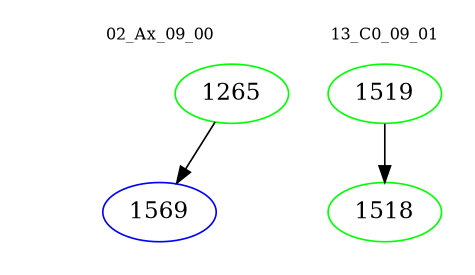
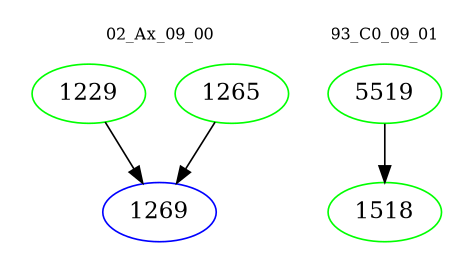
cluster "13_C0_09_01": label "13_C0_09_01" -> "93_C0_09_01"
node "1229": added
node "1519": label "1519" -> "5519"
node "1569": label "1569" -> "1269"
